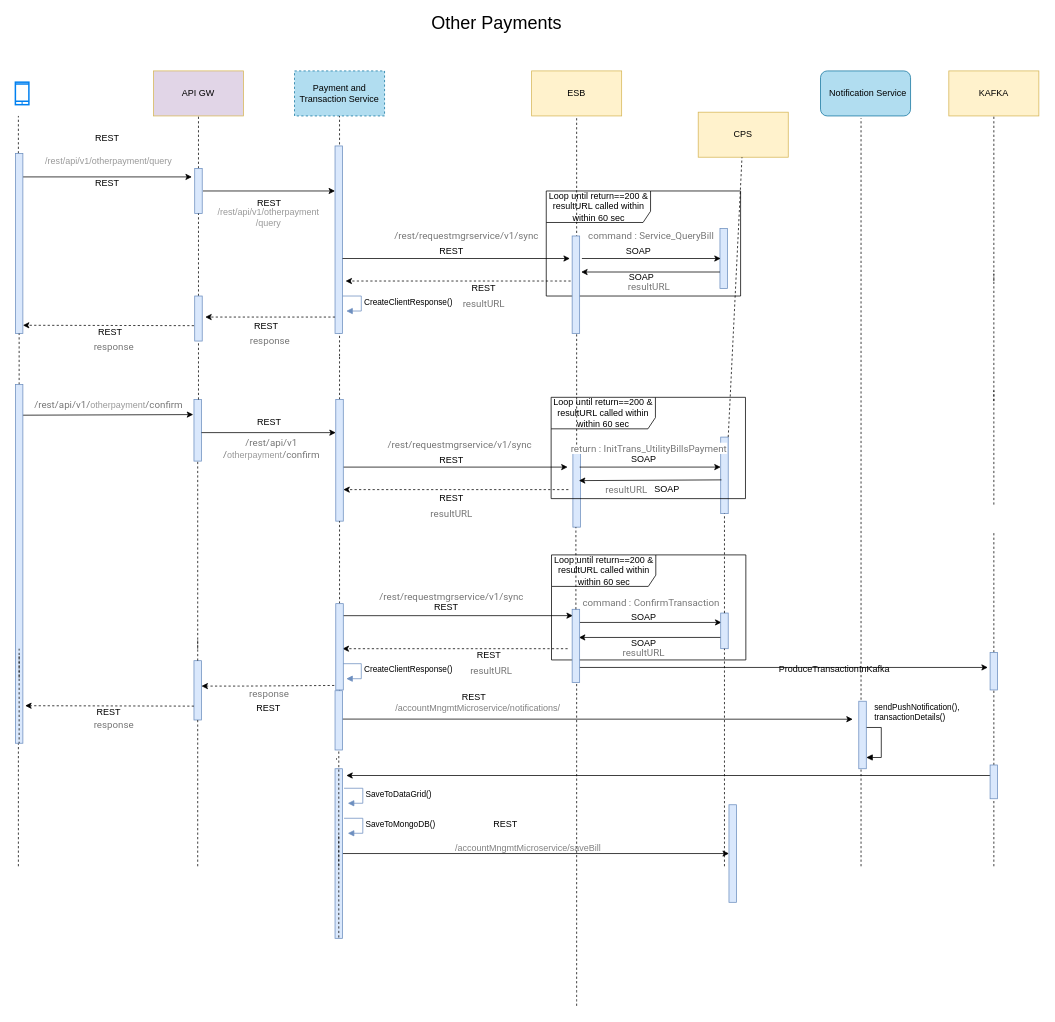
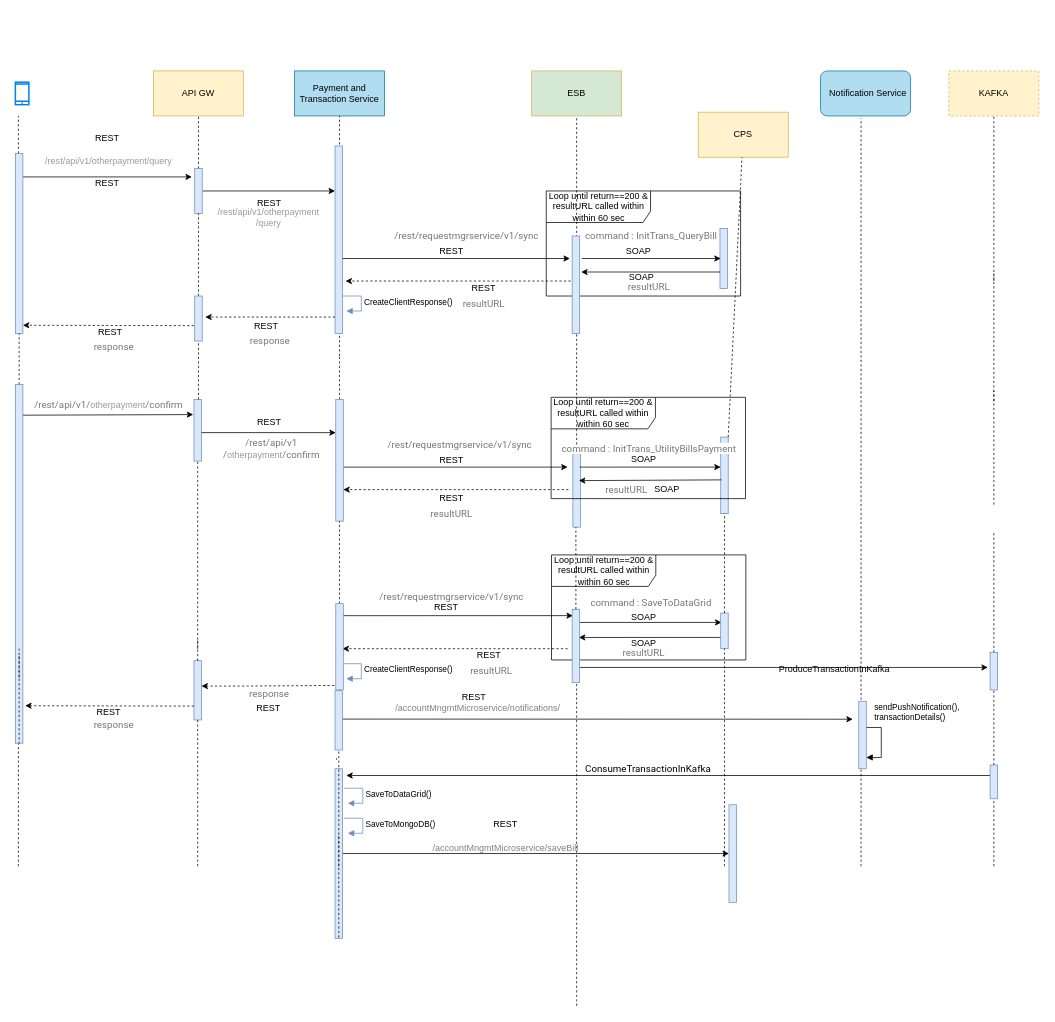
node "Other Payments": removed
node "API GW": fillcolor #e1d5e7 -> #fff2cc
node "Payment and Transaction Service": style dashed -> solid
node "ESB": fillcolor #fff2cc -> #d5e8d4
node "KAFKA": style solid -> dashed
node "command : Service_QueryBill": label "command : Service_QueryBill" -> "command : InitTrans_QueryBill"
node "return : InitTrans_UtilityBillsPayment": label "return : InitTrans_UtilityBillsPayment" -> "command : InitTrans_UtilityBillsPayment"
node "command : ConfirmTransaction": label "command : ConfirmTransaction" -> "command : SaveToDataGrid"
node "ConsumeTransactionInKafka": added
node "/accountMngmtMicroservice/saveBill": moved (528, 848) -> (505, 848)
